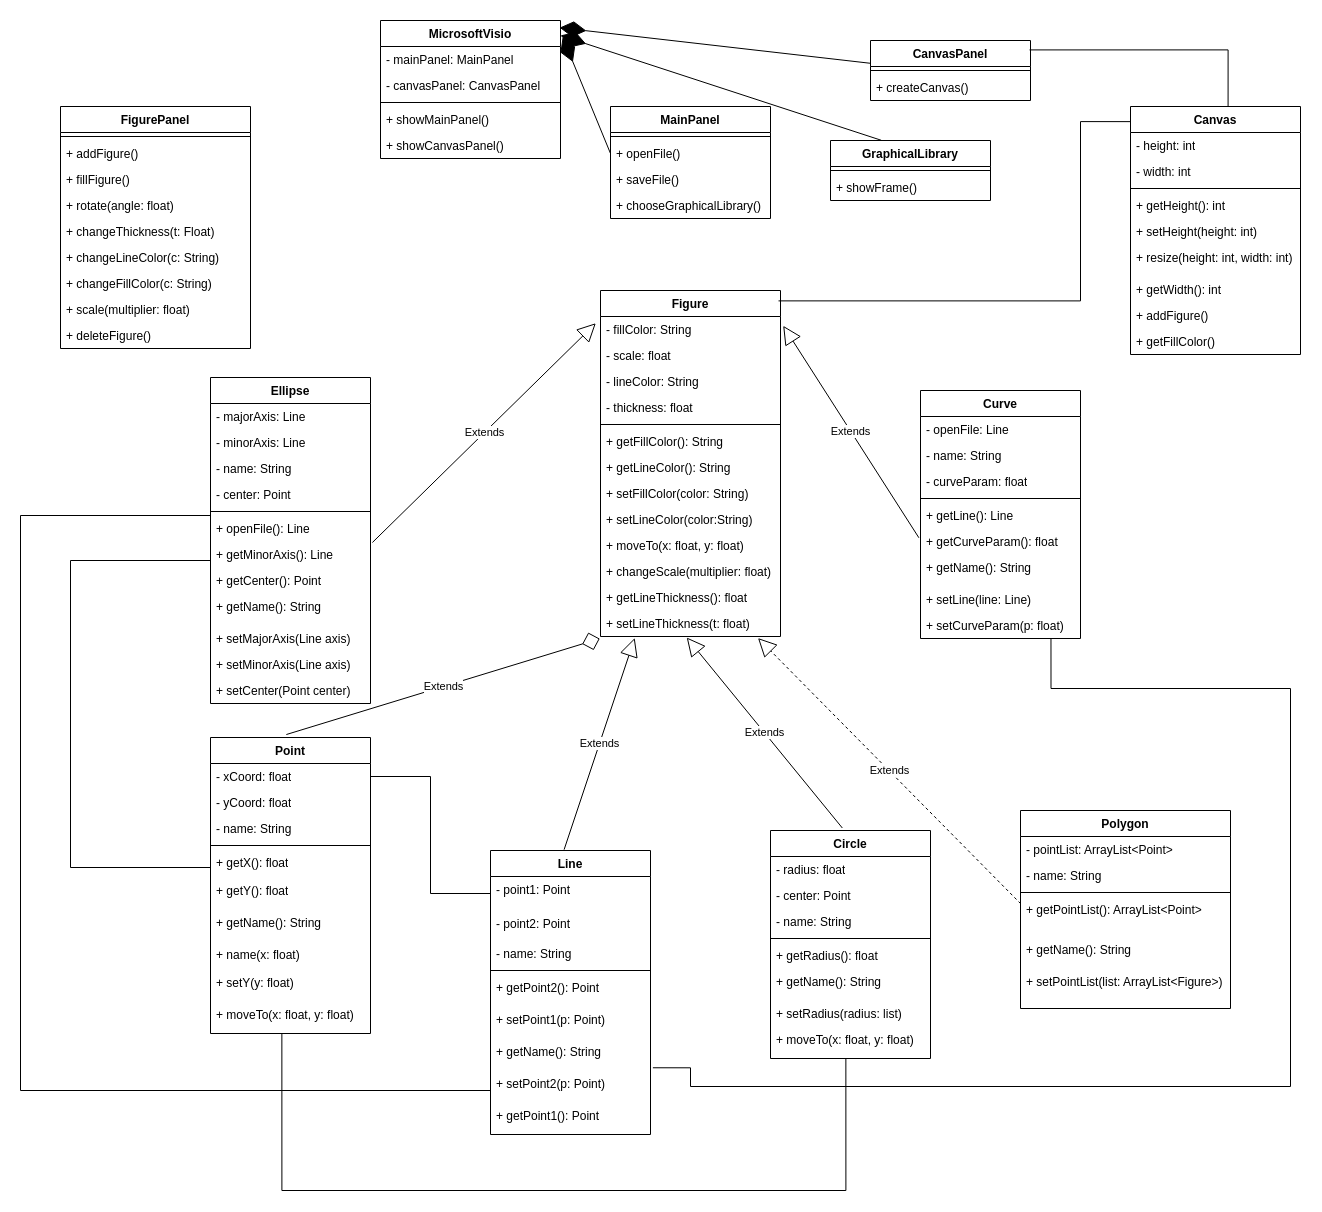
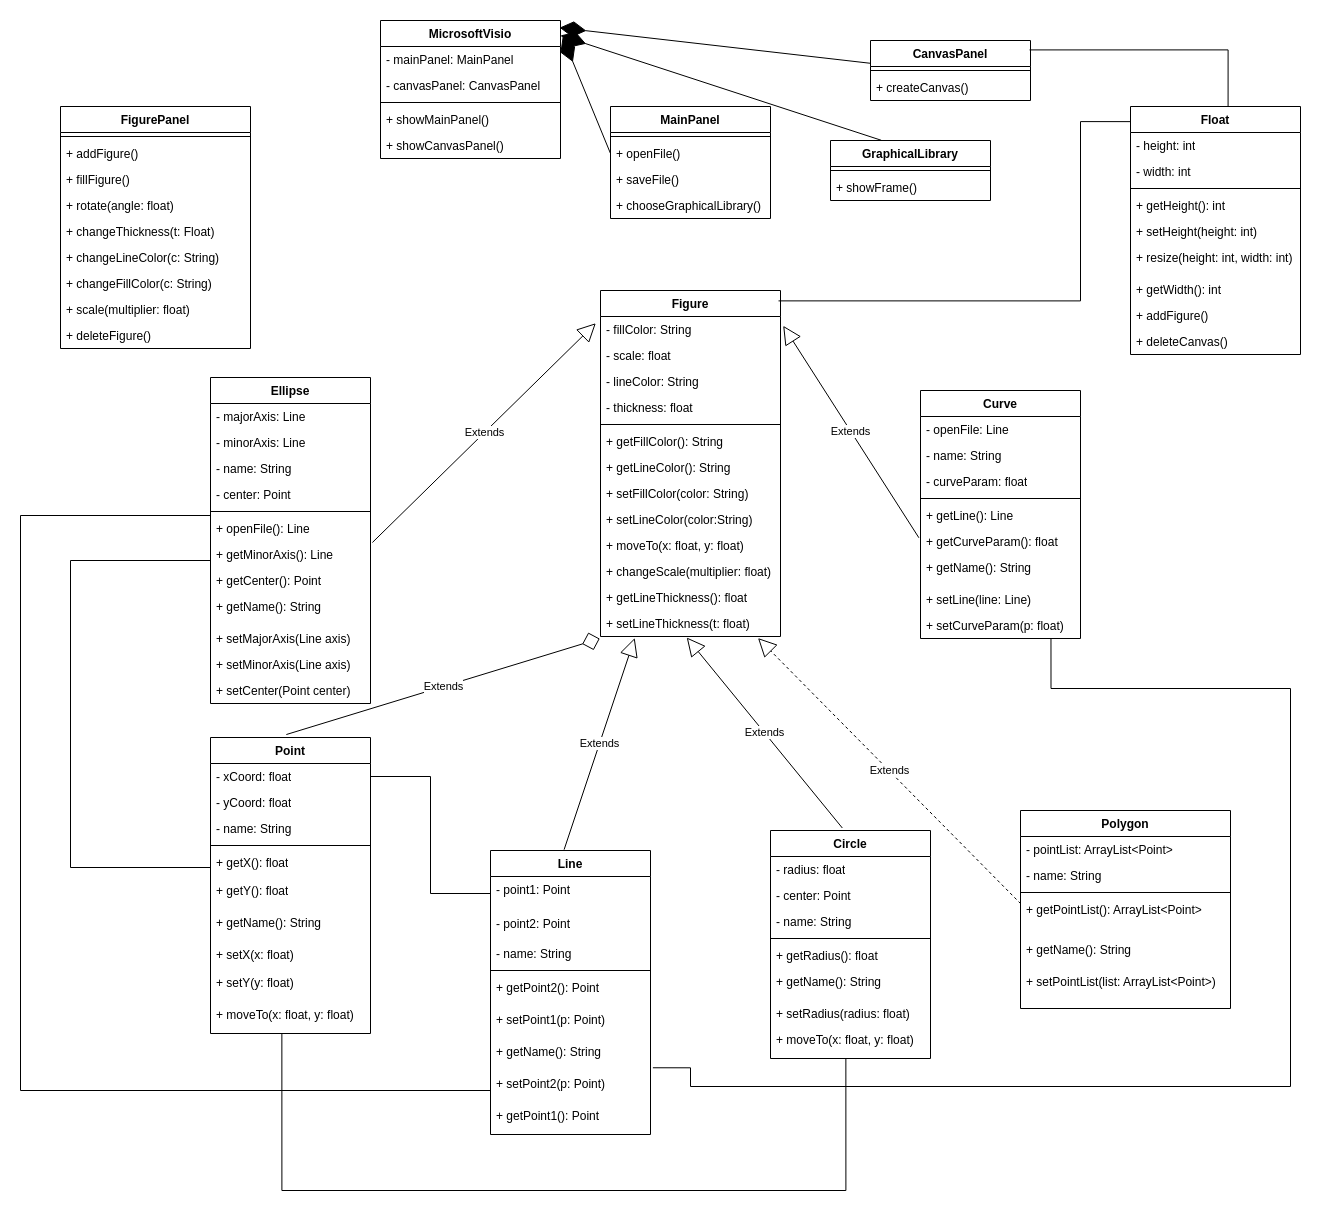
node "Canvas": label "Canvas" -> "Float"
node "+ getFillColor()": label "+ getFillColor()" -> "+ deleteCanvas()"
node "+ name(x: float)": label "+ name(x: float)" -> "+ setX(x: float)"
node "+ setPointList(list: ArrayList<Figure>)": label "+ setPointList(list: ArrayList<Figure>)" -> "+ setPointList(list: ArrayList<Point>)"
node "+ setRadius(radius: list)": label "+ setRadius(radius: list)" -> "+ setRadius(radius: float)"
